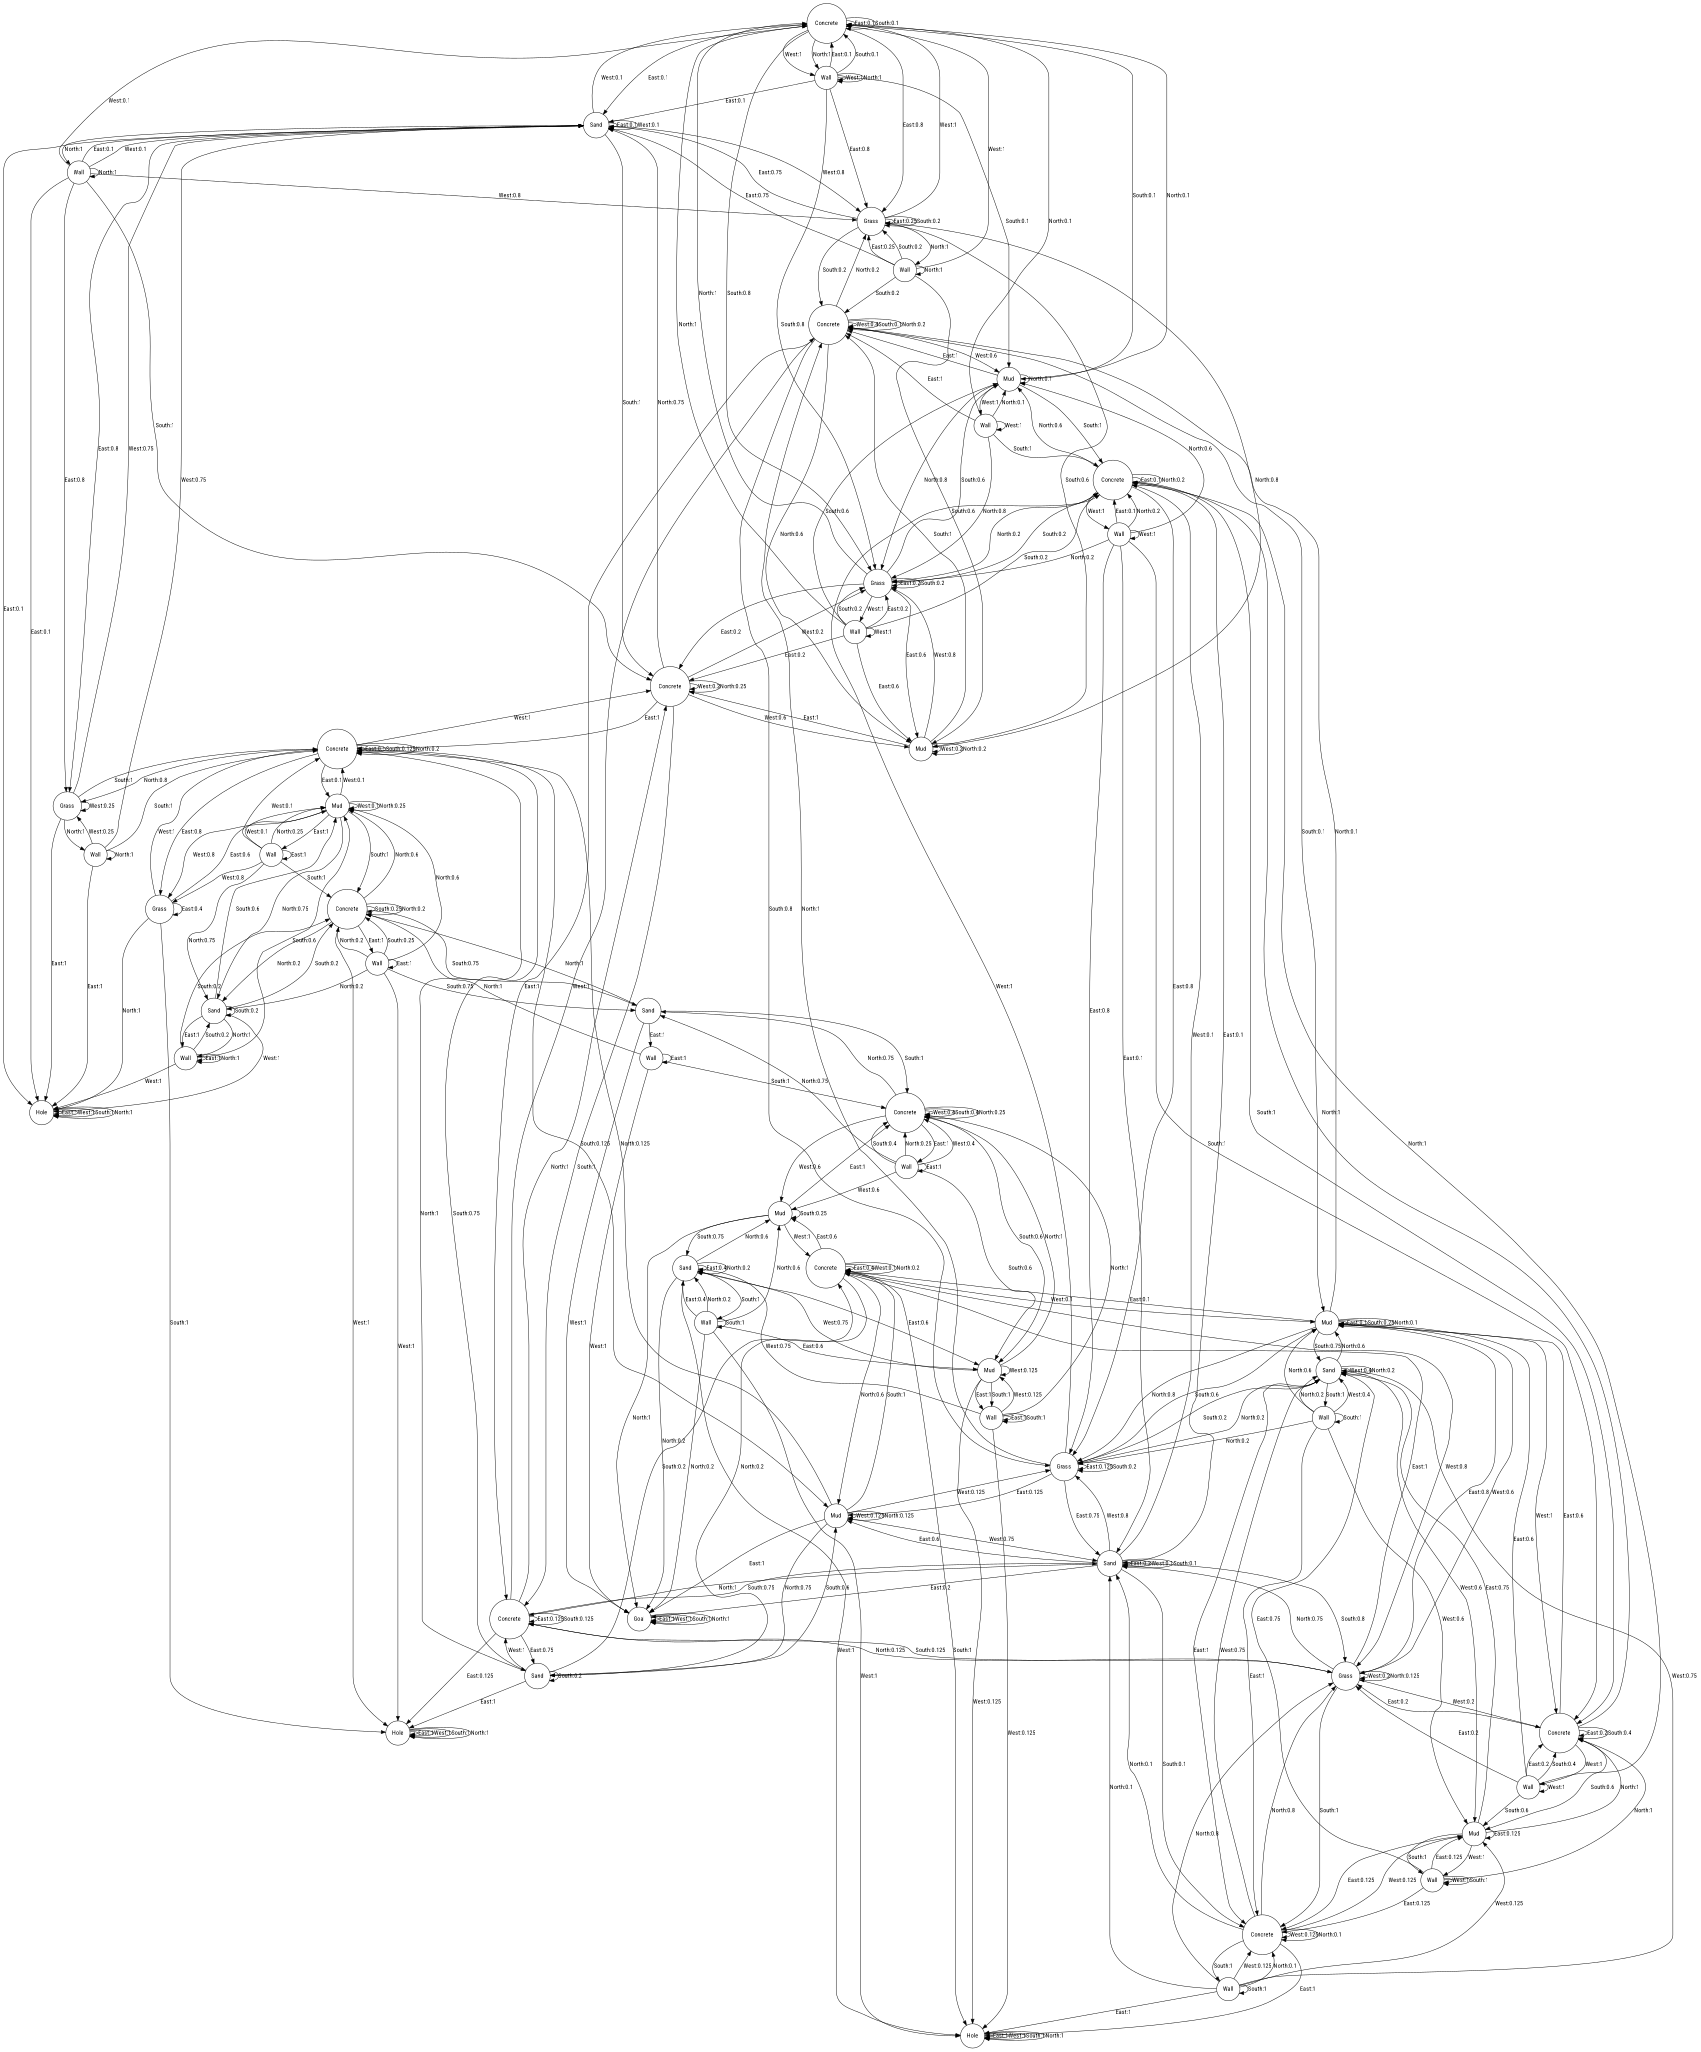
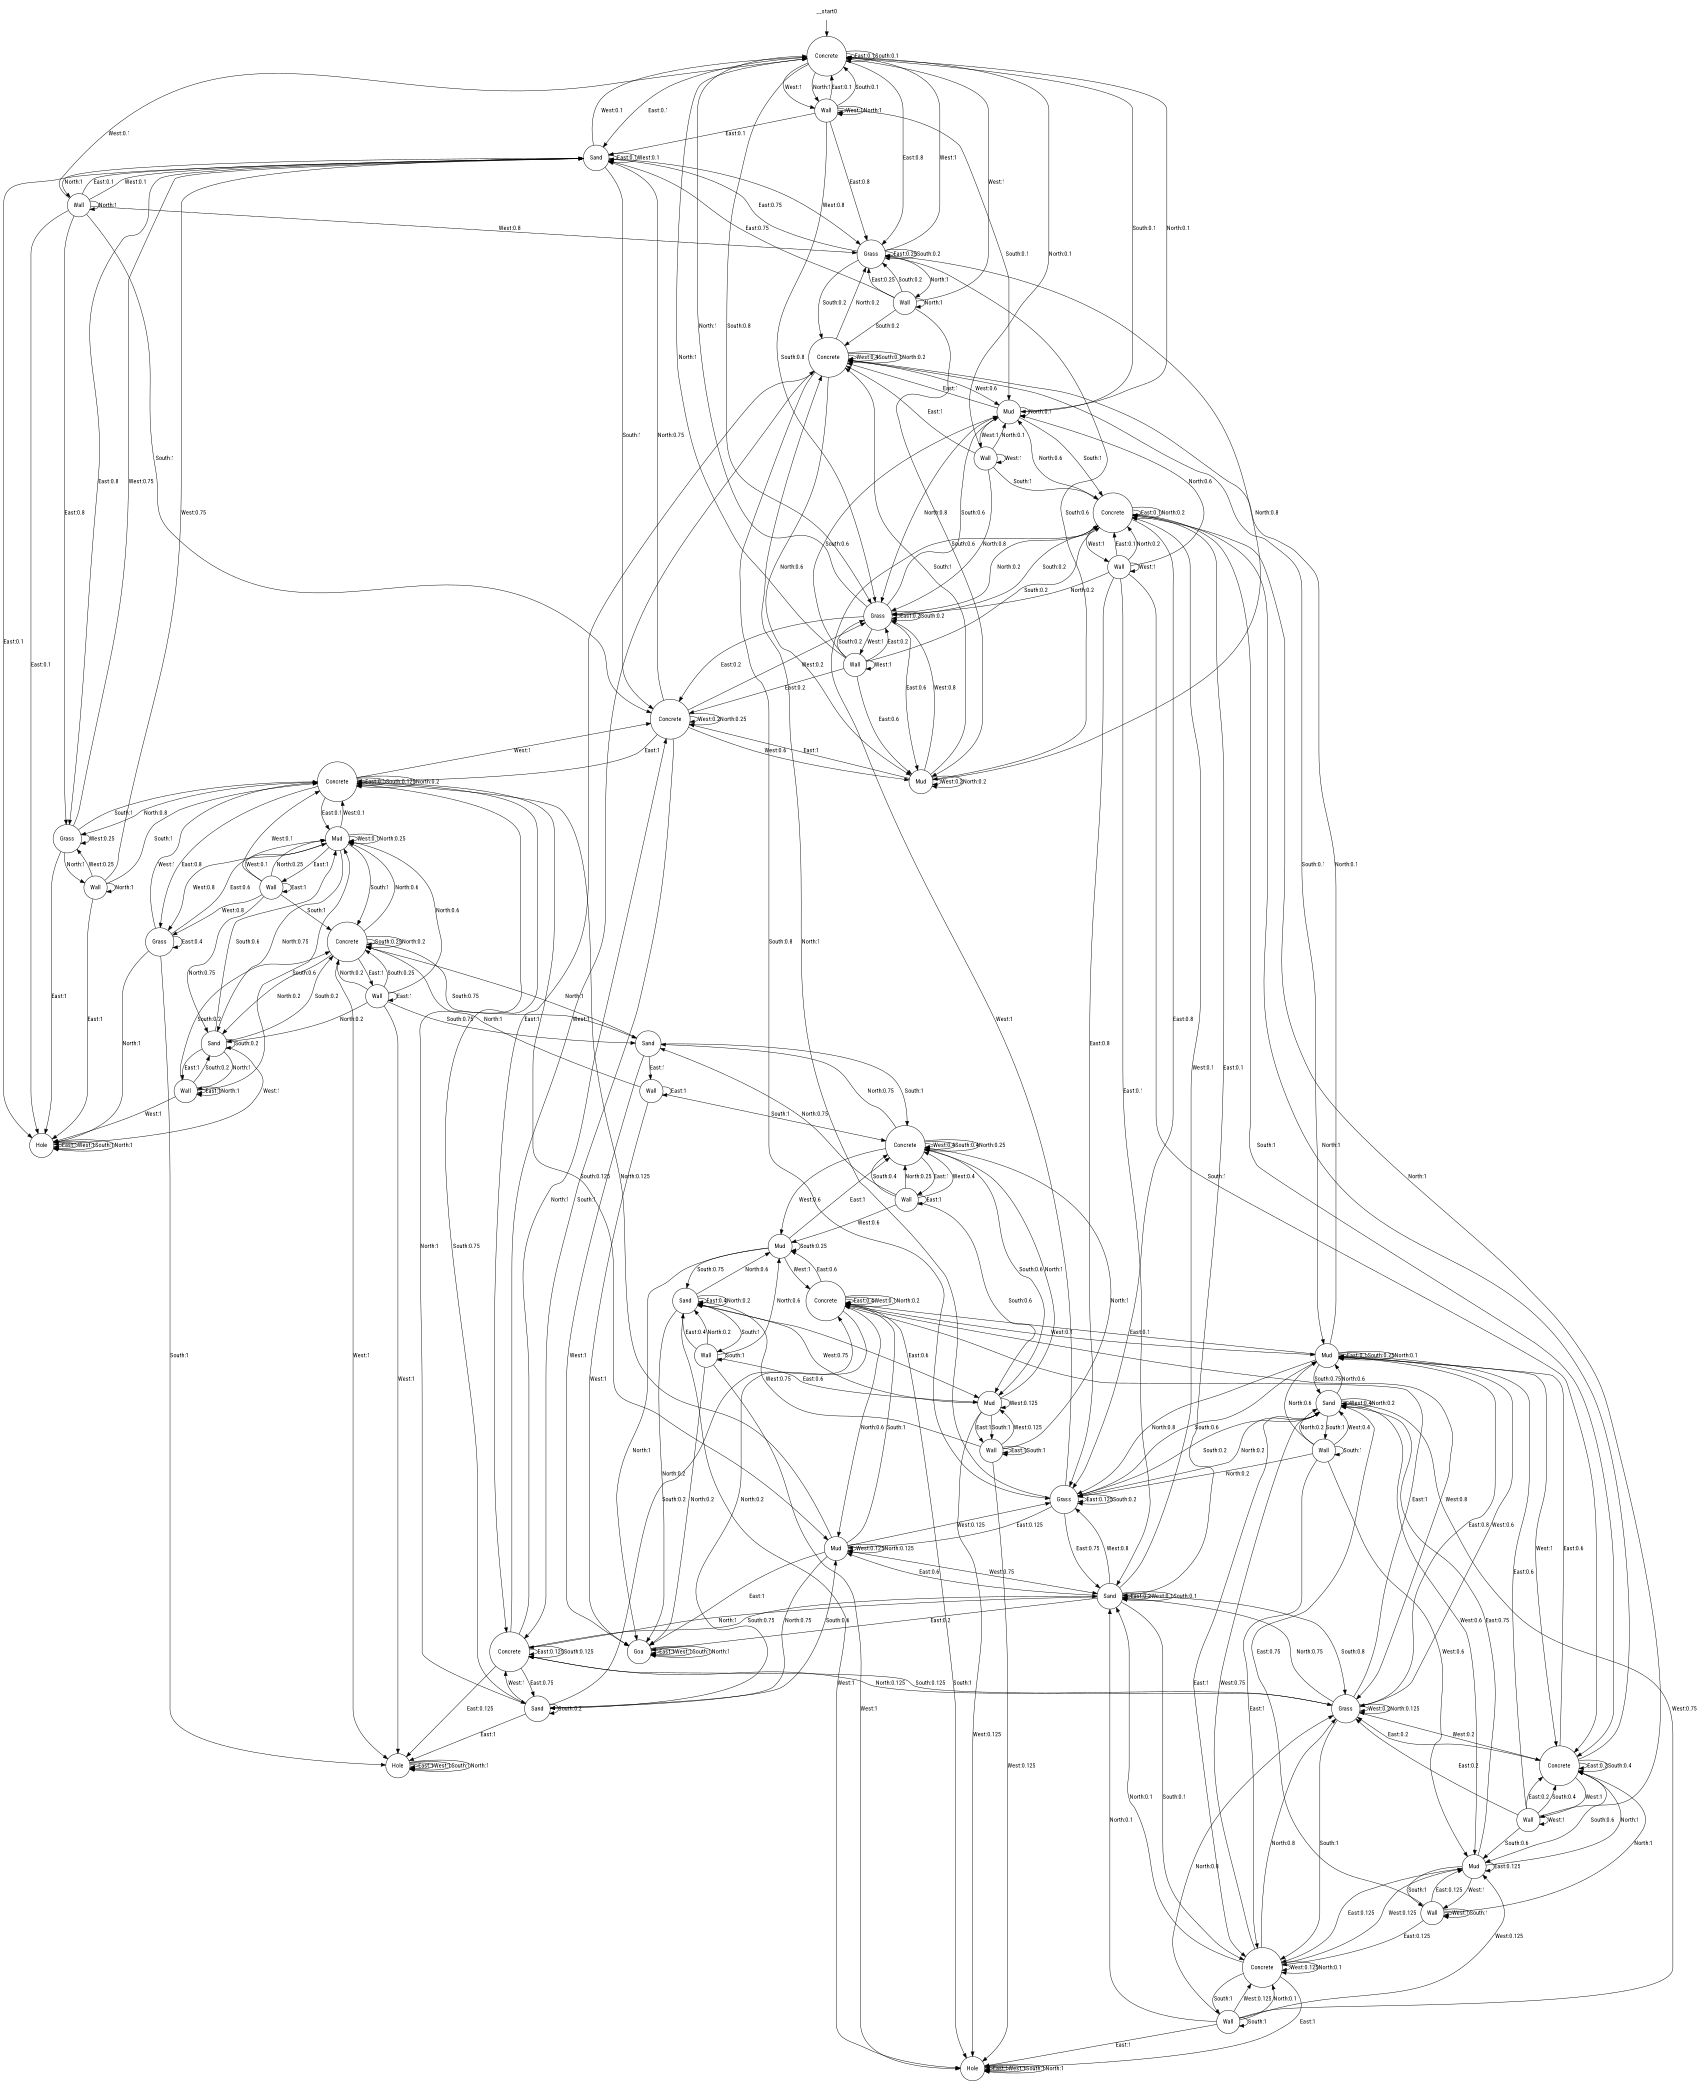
node "__start0": added
